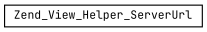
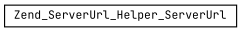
node "Zend_View_Helper_ServerUrl": label "Zend_View_Helper_ServerUrl" -> "Zend_ServerUrl_Helper_ServerUrl"
